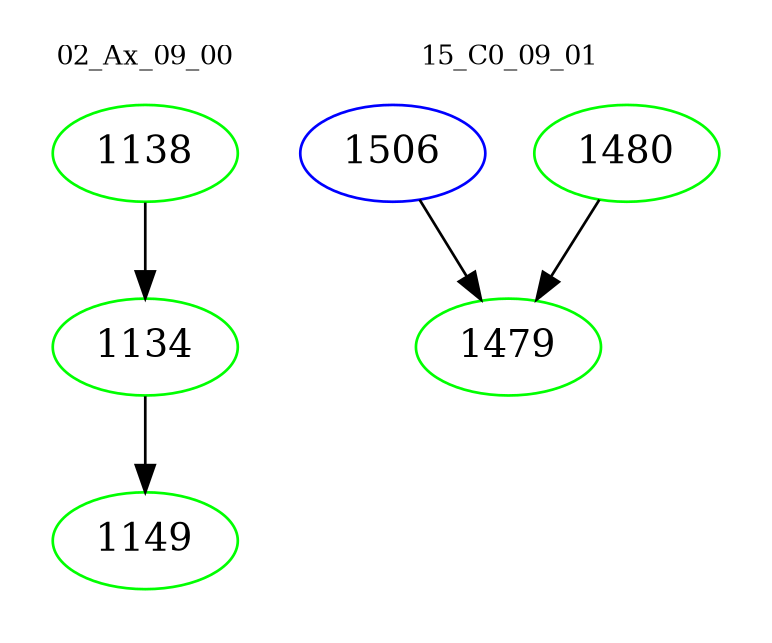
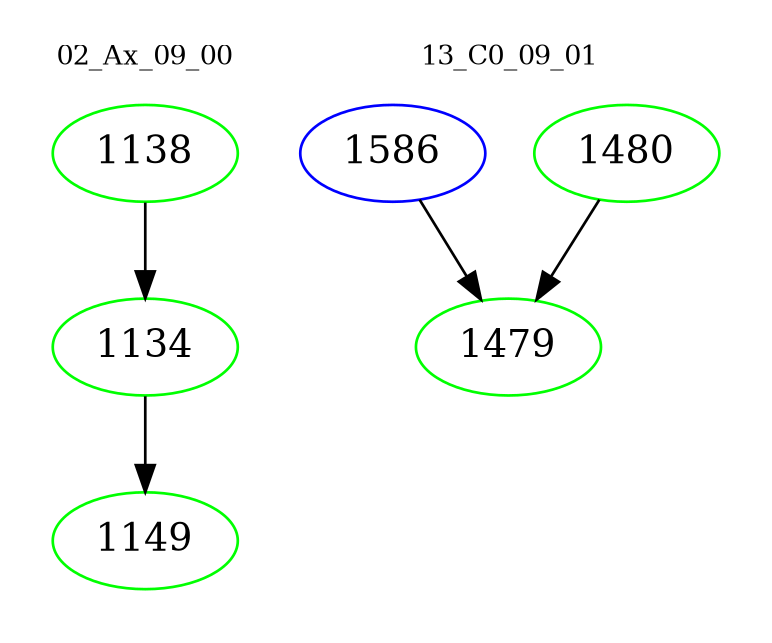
cluster "15_C0_09_01": label "15_C0_09_01" -> "13_C0_09_01"
node "1506": label "1506" -> "1586"
